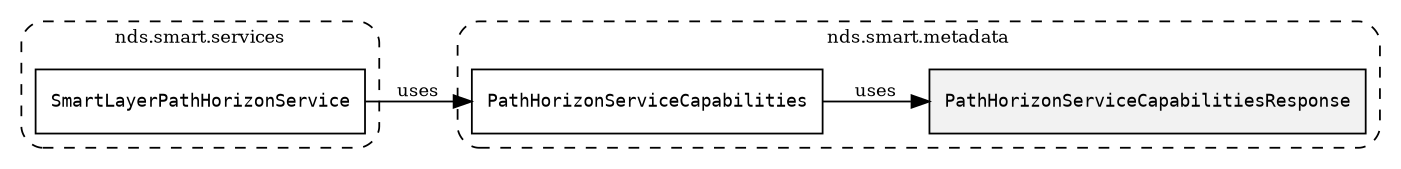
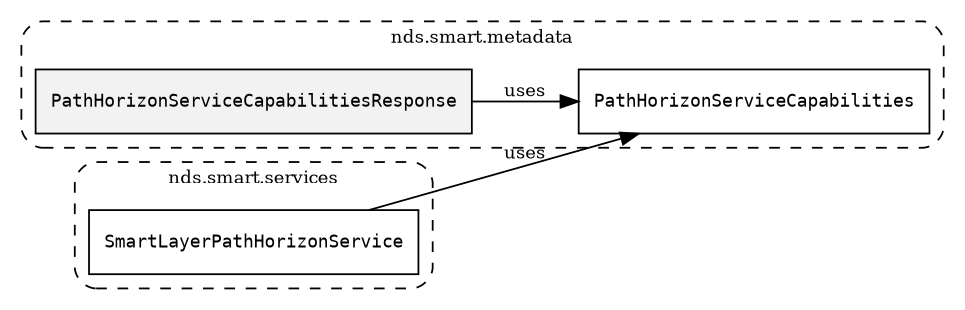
edge "PathHorizonServiceCapabilities" -> "PathHorizonServiceCapabilitiesResponse": reversed
